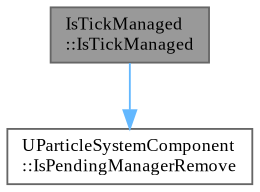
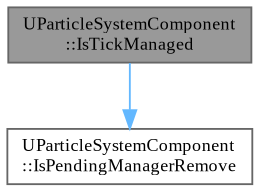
node "IsTickManaged ::IsTickManaged": label "IsTickManaged ::IsTickManaged" -> "UParticleSystemComponent ::IsTickManaged"
